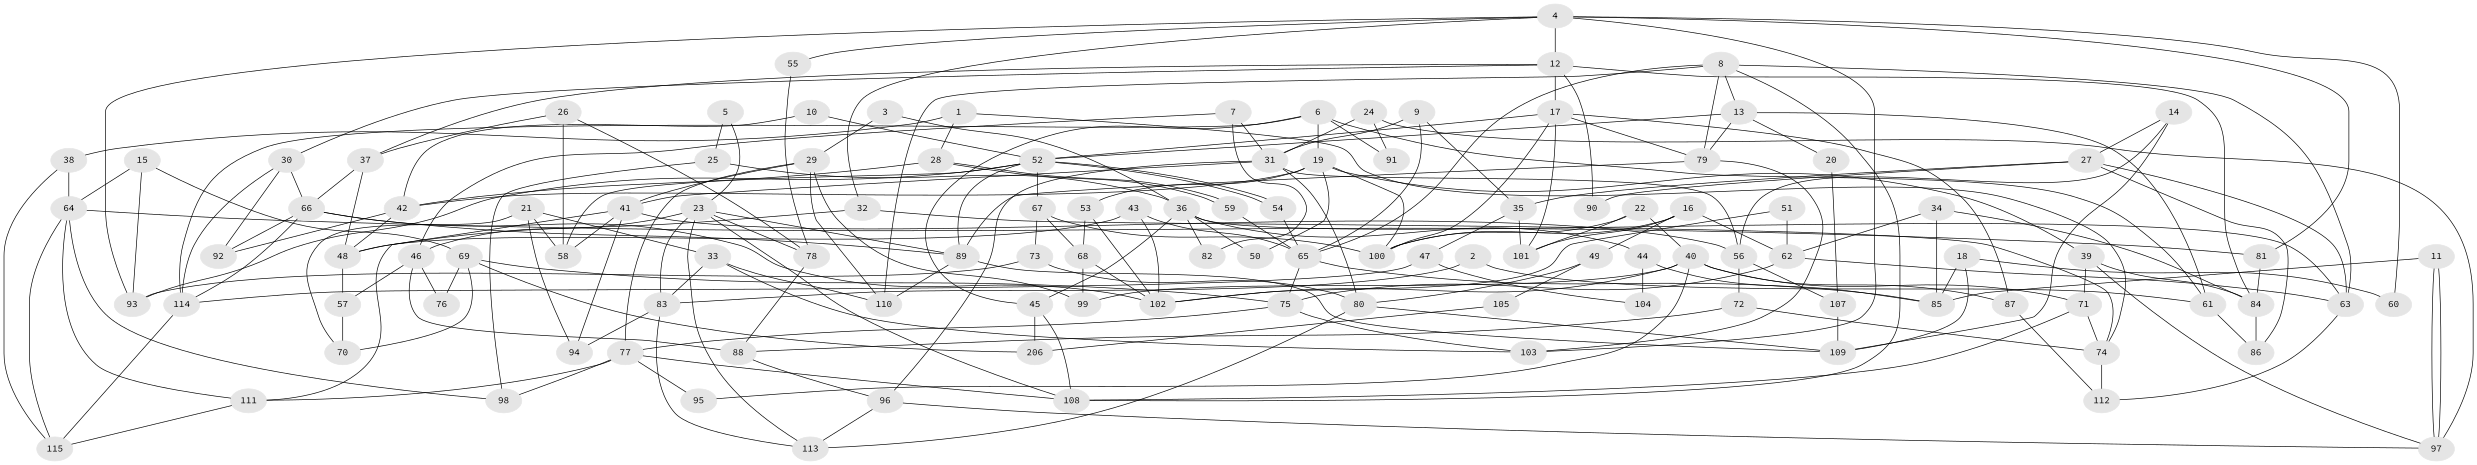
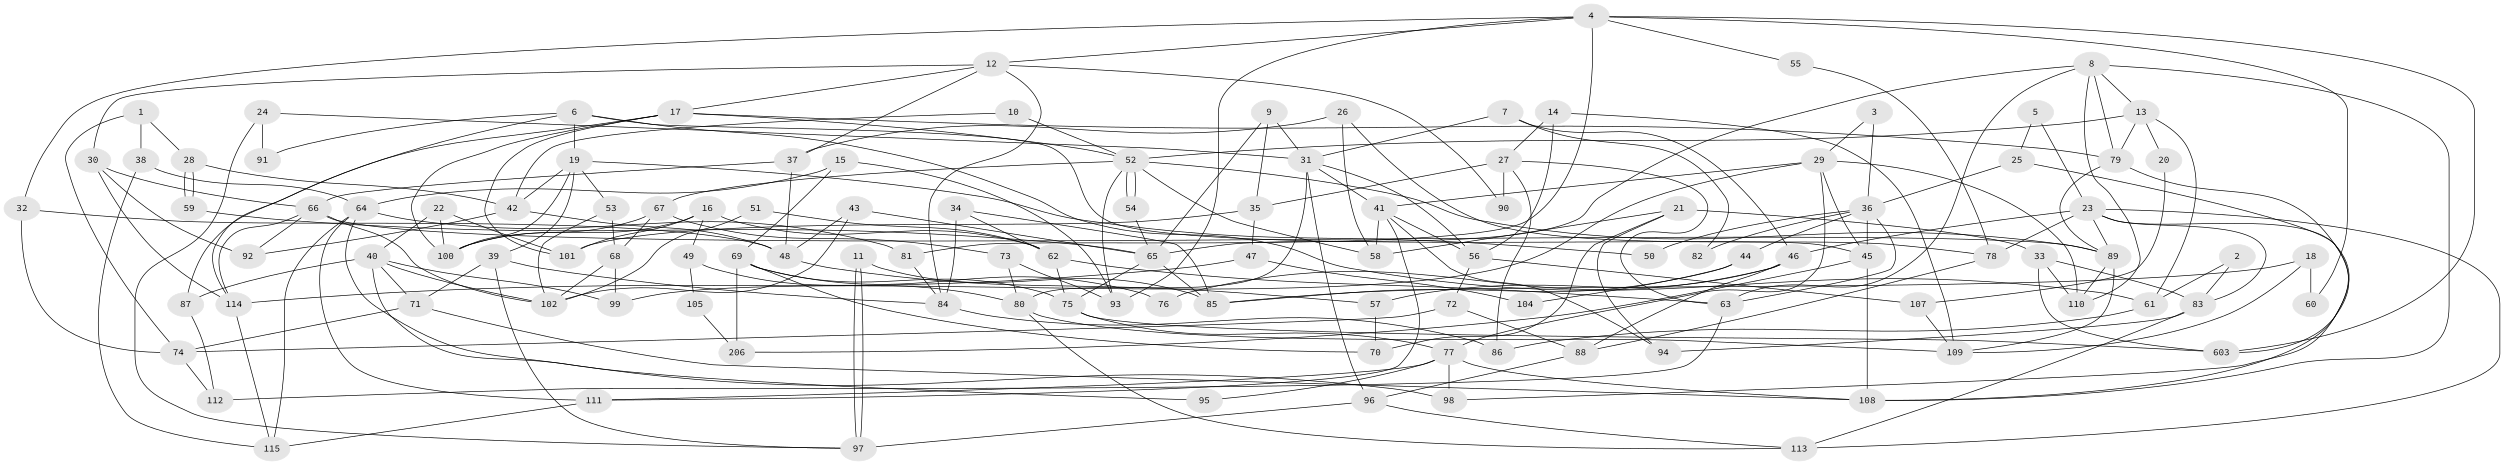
edge "29" -- "45": added
node "103": label "103" -> "603"
